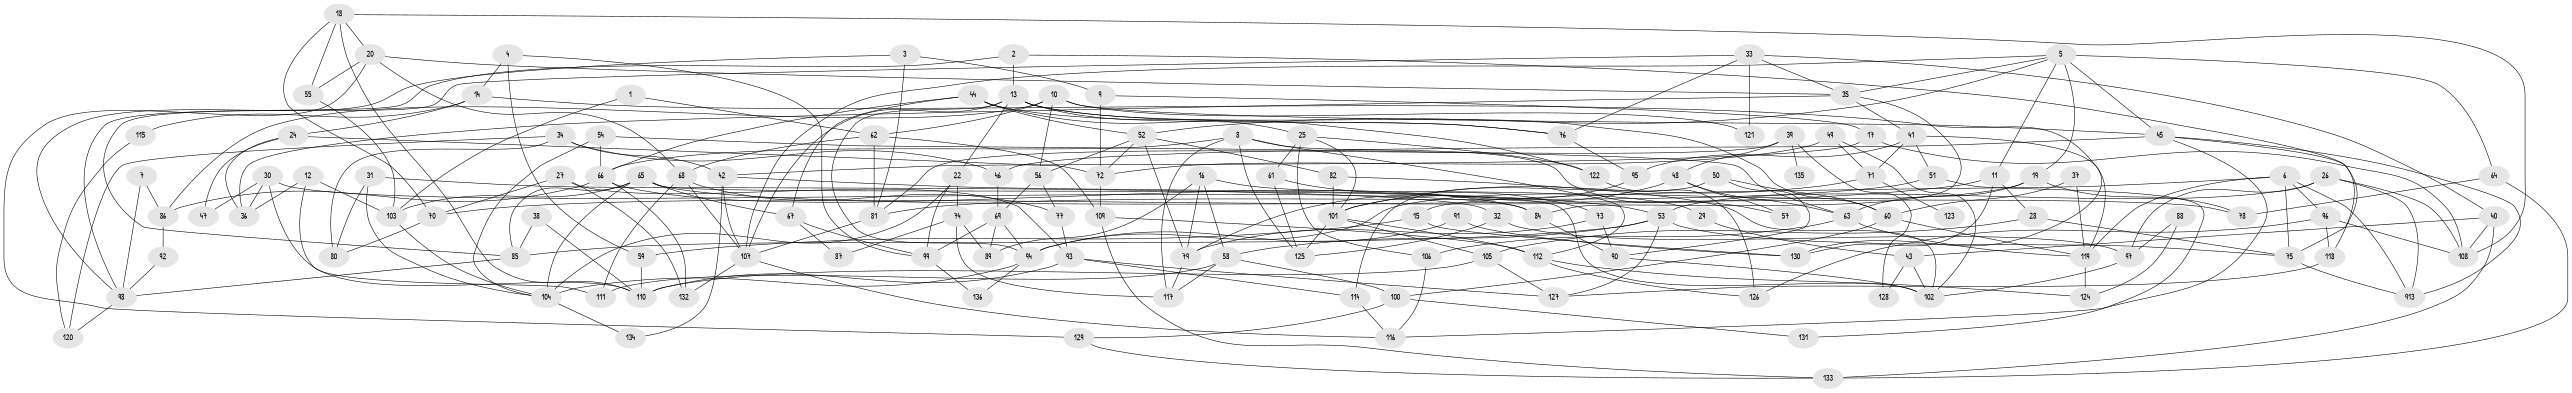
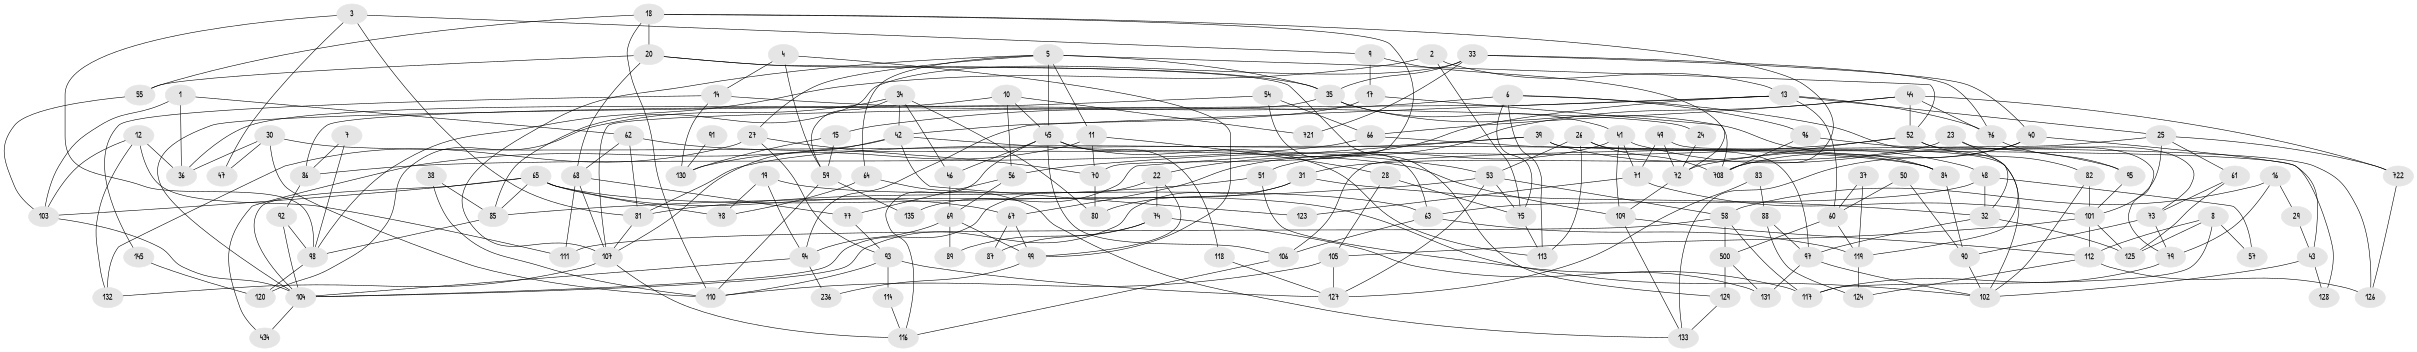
edge "5" -- "19": now "5" -- "27"
edge "34" -- "59": added
edge "10" -- "62": removed
node "115": label "115" -> "145"
node "121": label "121" -> "721"
node "23": added
edge "41" -- "119": now "41" -- "109"
edge "8" -- "66": removed
edge "24" -- "47": now "3" -- "47"
edge "24" -- "36": now "1" -- "36"
node "122": label "122" -> "722"
node "83": added
edge "50" -- "114": removed
edge "59" -- "135": added
edge "42" -- "123": added
edge "48" -- "79": now "48" -- "32"
edge "66" -- "132": now "12" -- "132"
edge "91" -- "94": removed
edge "96" -- "118": removed
edge "16" -- "89": removed
edge "45" -- "106": added
edge "92" -- "104": added
node "108": label "108" -> "708"
edge "97" -- "131": added
node "136": label "136" -> "236"
node "100": label "100" -> "500"
node "913": label "913" -> "113"
node "134": label "134" -> "434"
